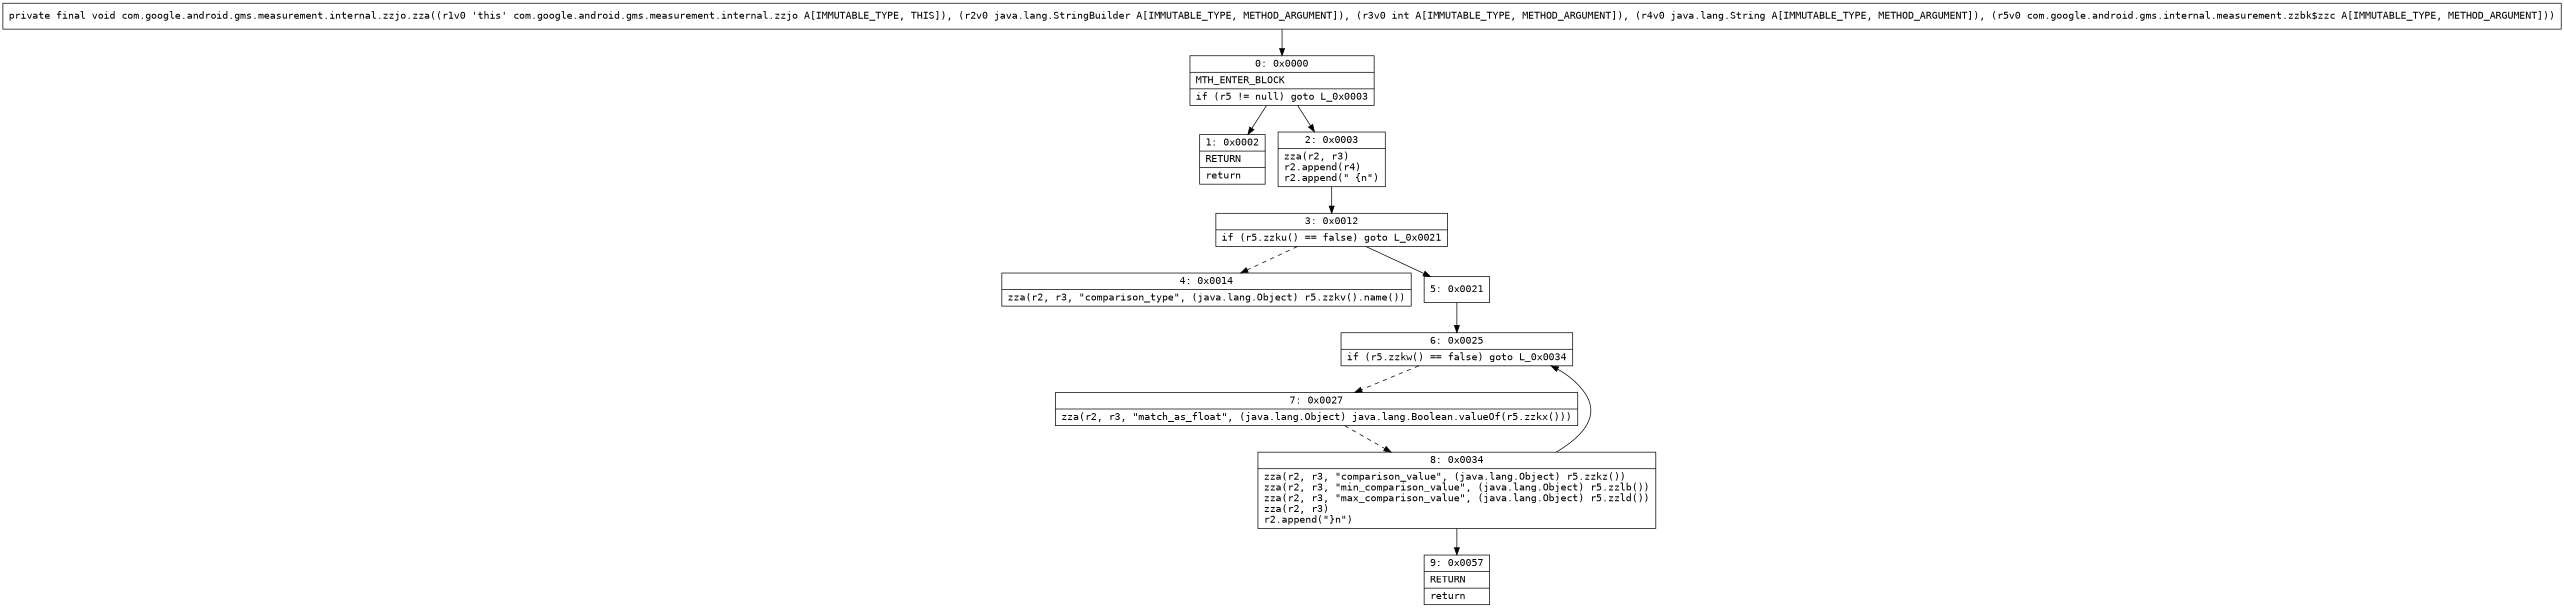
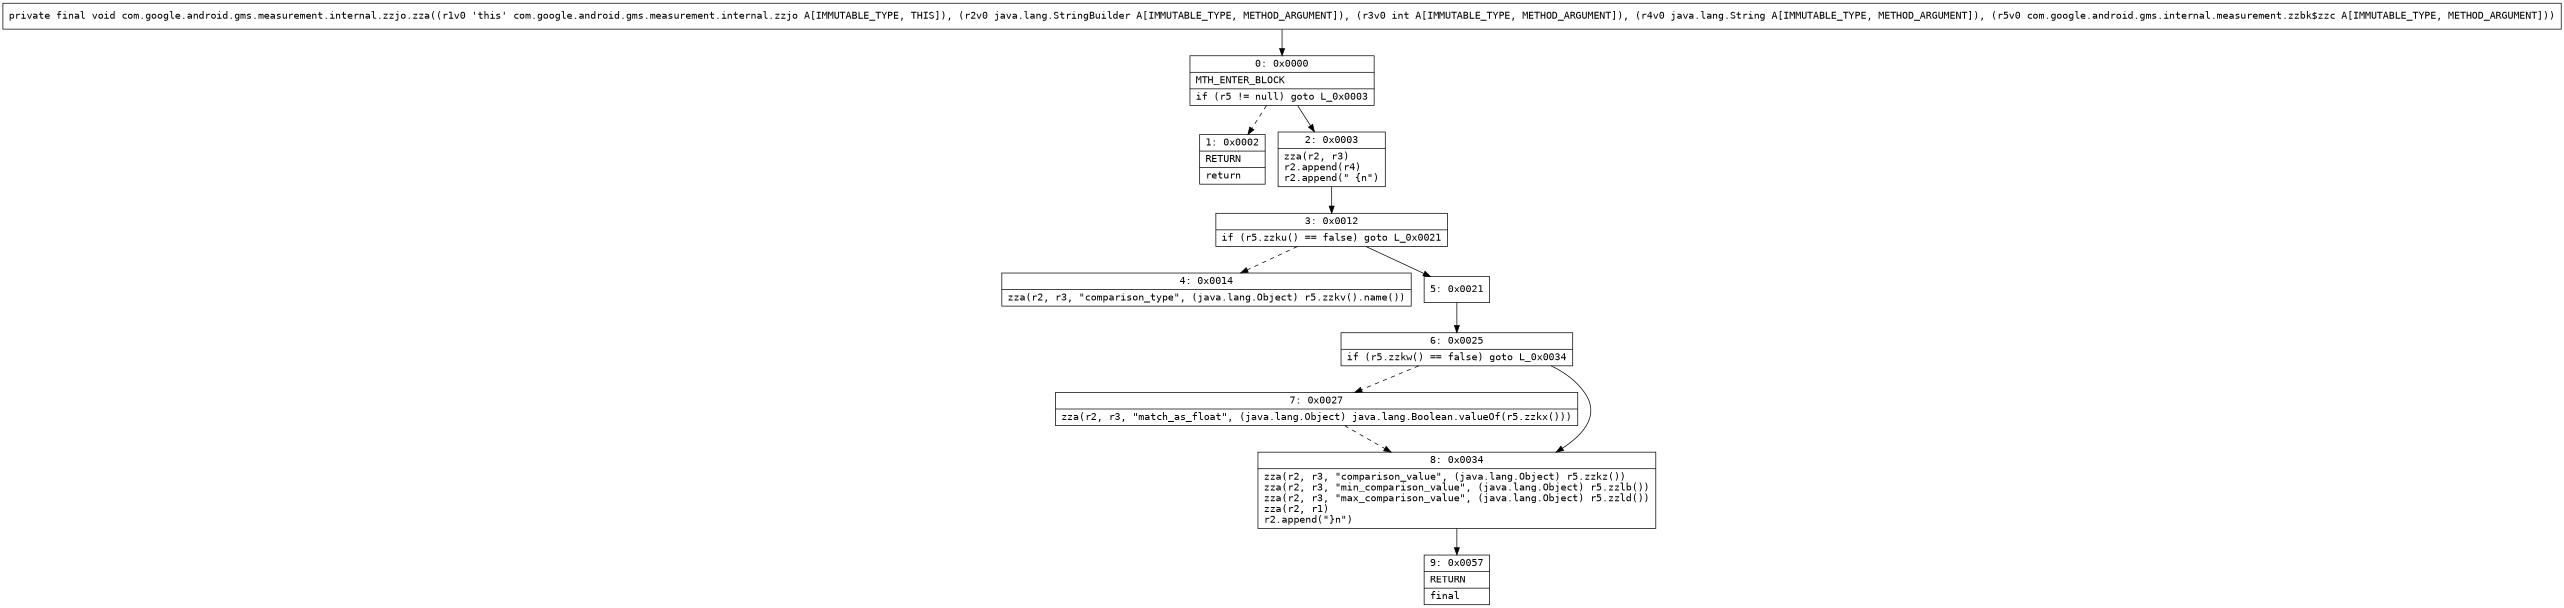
edge "0: 0x0000" -> "1: 0x0002": style solid -> dashed
edge "8: 0x0034" -> "6: 0x0025": reversed
node "8: 0x0034": text "zza(r2, r3)" -> "zza(r2, r1)"
node "9: 0x0057": text "return" -> "final"
